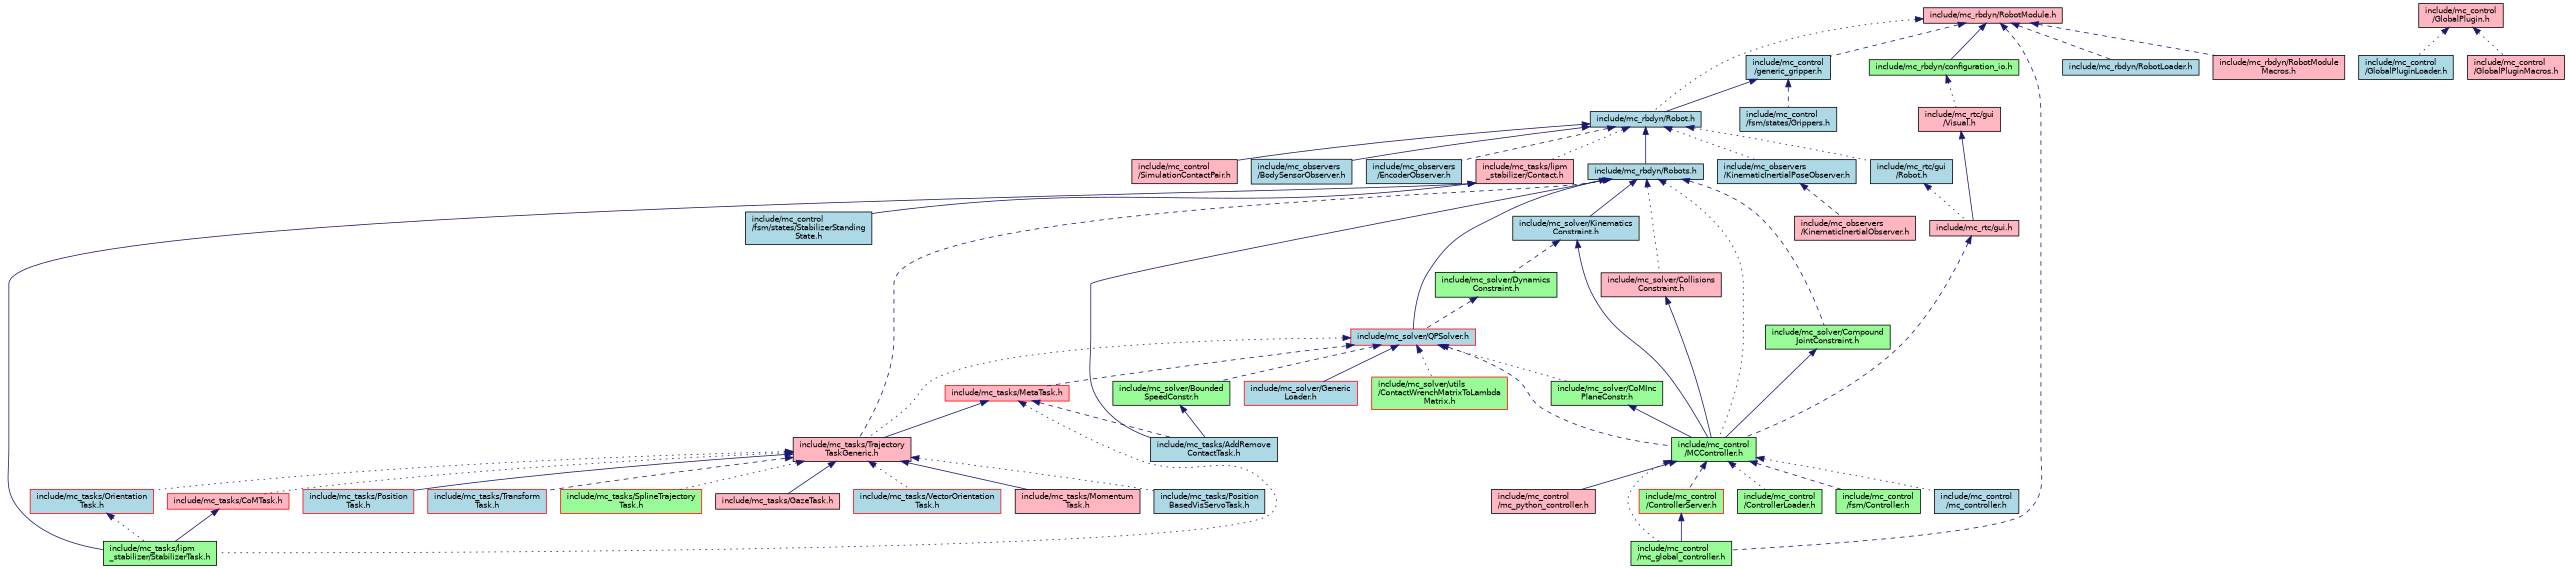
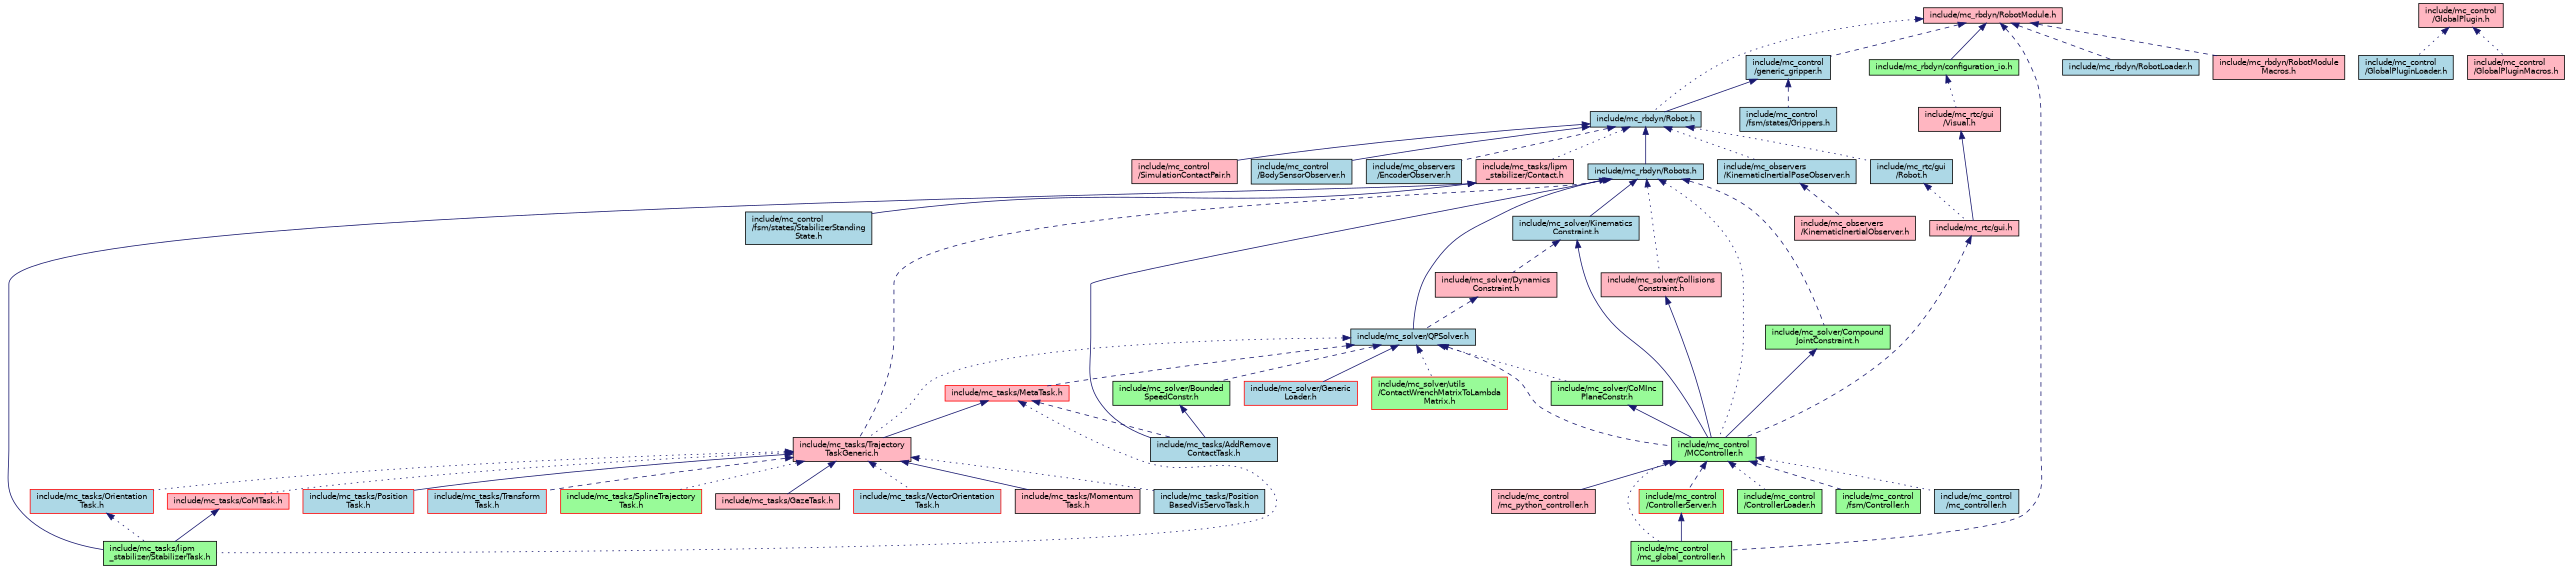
node "include/mc_observers /BodySensorObserver.h": label "include/mc_observers /BodySensorObserver.h" -> "include/mc_control /BodySensorObserver.h"
node "include/mc_solver/Dynamics Constraint.h": fillcolor palegreen -> lightpink
node "include/mc_solver/QPSolver.h": color red -> black
